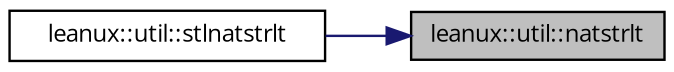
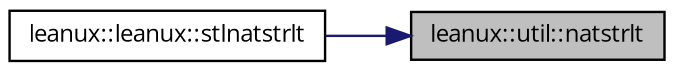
node "leanux::util::stlnatstrlt": label "leanux::util::stlnatstrlt" -> "leanux::leanux::stlnatstrlt"
